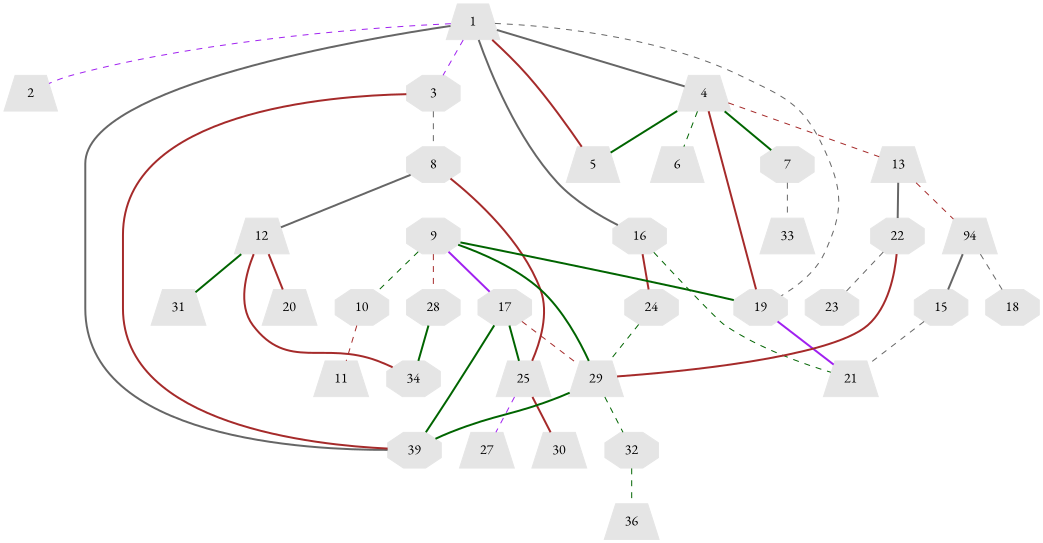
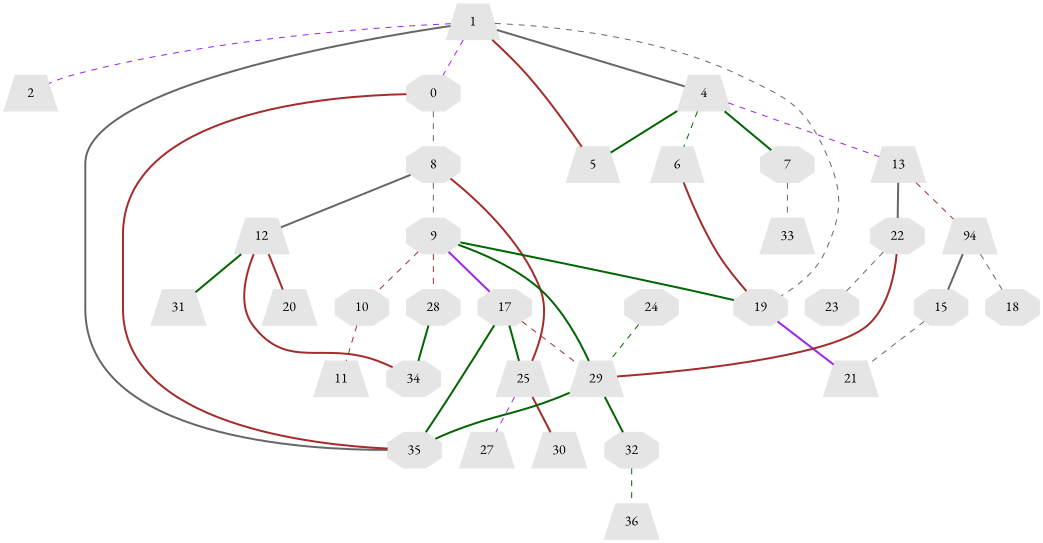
node "3": label "3" -> "0"
edge "4" -- "13": color brown -> purple
edge "8" -- "9": added
edge "4" -- "19": now "6" -- "19"
node "16": removed
edge "9" -- "10": color darkgreen -> brown
edge "29" -- "32": style dashed -> bold
node "39": label "39" -> "35"
